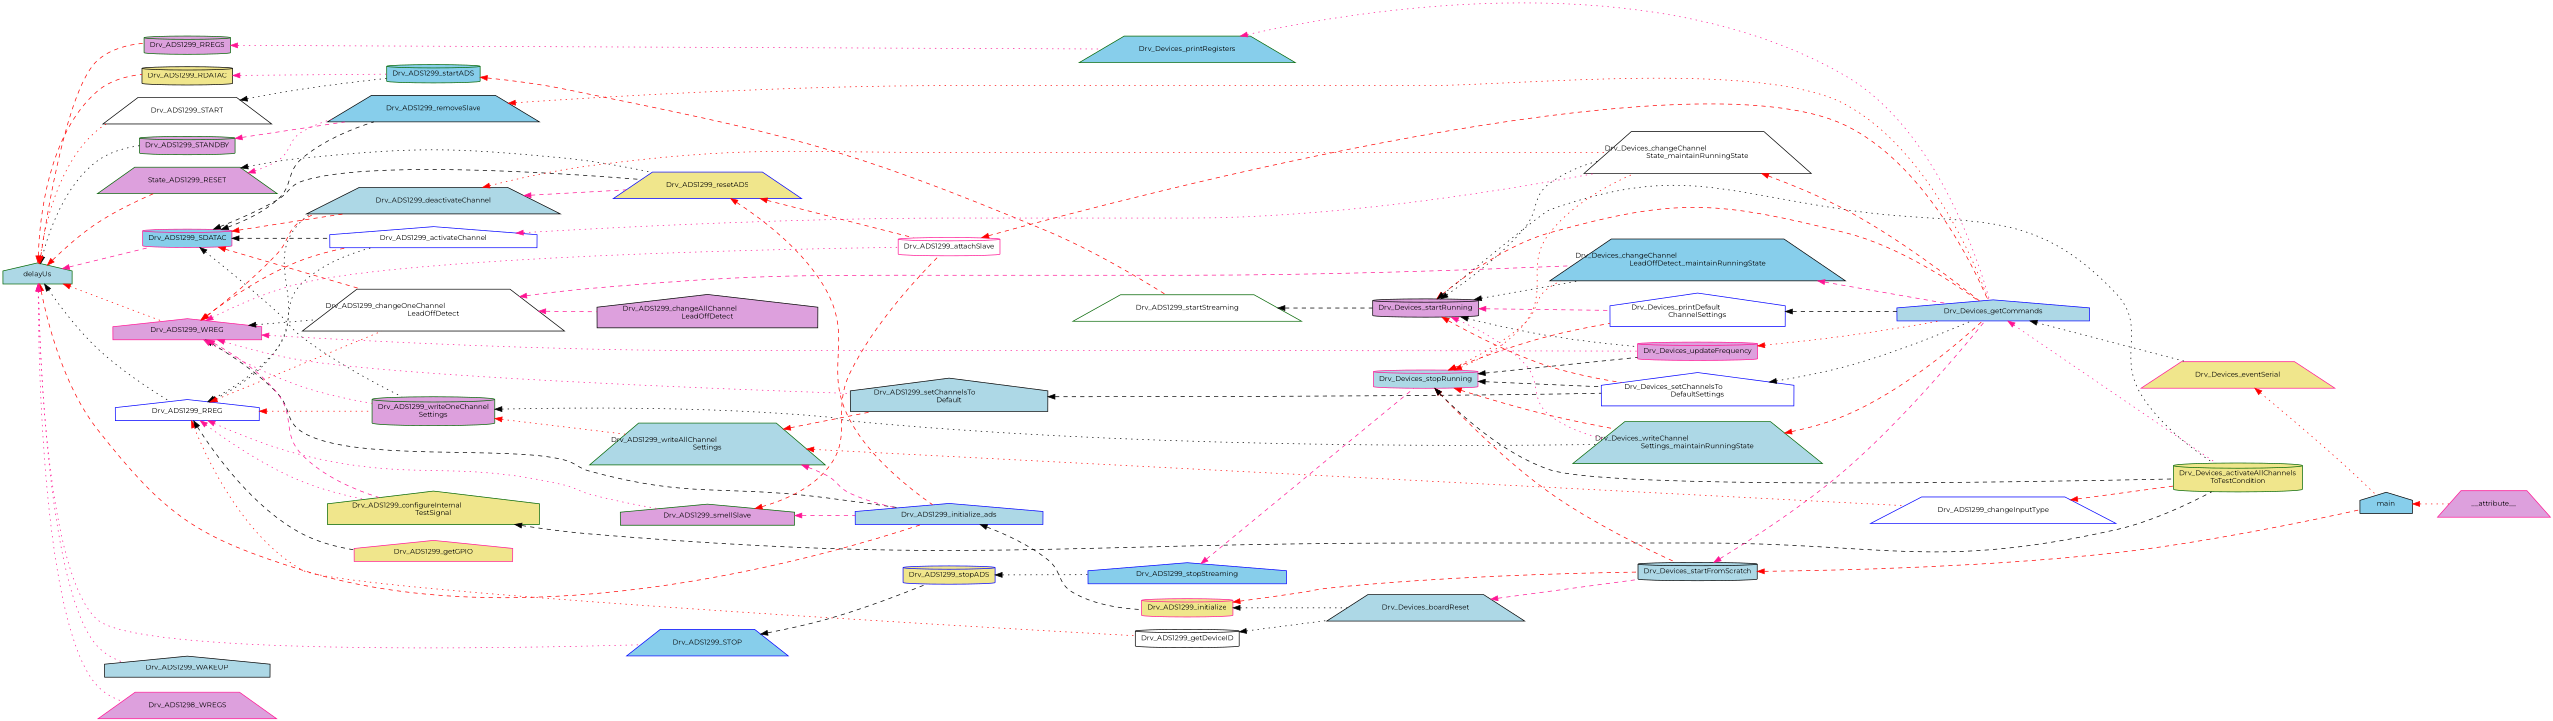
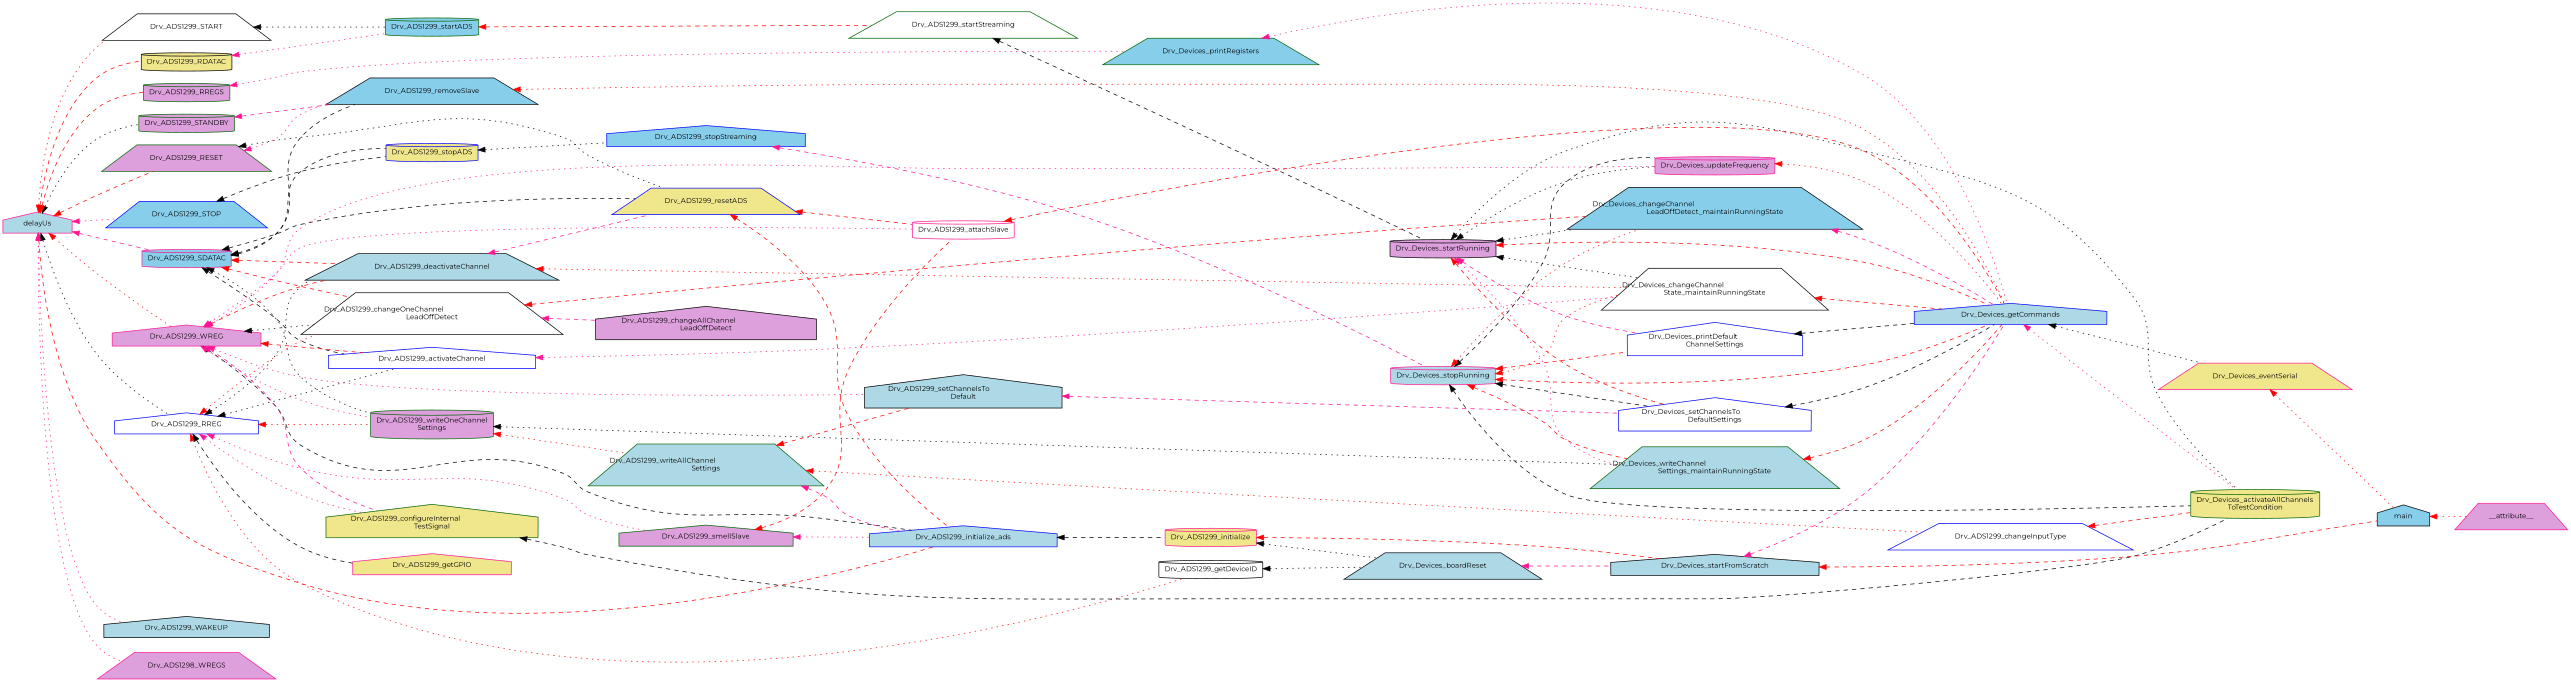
node "State_ADS1299_RESET": label "State_ADS1299_RESET" -> "Drv_ADS1299_RESET"
edge "Drv_ADS1299_stopADS" -> "Drv_ADS1299_SDATAC": added
node "delayUs": color darkgreen -> deeppink
edge "Drv_Devices_changeChannel LeadOffDetect_maintainRunningState" -> "Drv_ADS1299_changeOneChannel LeadOffDetect": color deeppink -> red
edge "Drv_Devices_getCommands" -> "Drv_Devices_setChannelsTo DefaultSettings": style dotted -> dashed
edge "Drv_Devices_setChannelsTo DefaultSettings" -> "Drv_ADS1299_setChannelsTo Default": color black -> deeppink
edge "Drv_Devices_startFromScratch" -> "Drv_Devices_stopRunning": now "Drv_Devices_getCommands" -> "Drv_Devices_stopRunning"
edge "Drv_ADS1299_initialize_ads" -> "Drv_ADS1299_smellSlave": style dashed -> dotted
node "Drv_Devices_startFromScratch": shape cylinder -> house
